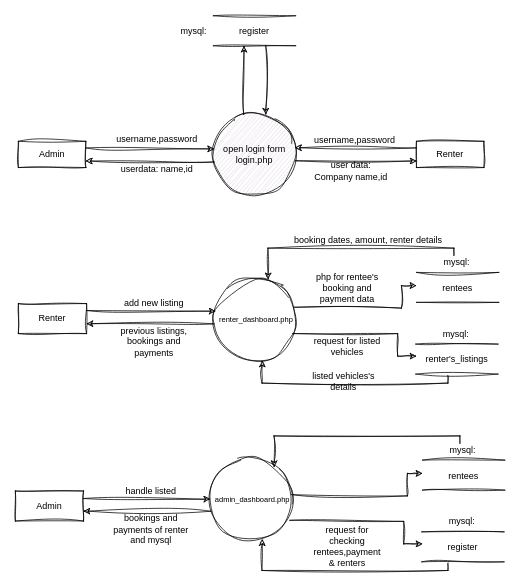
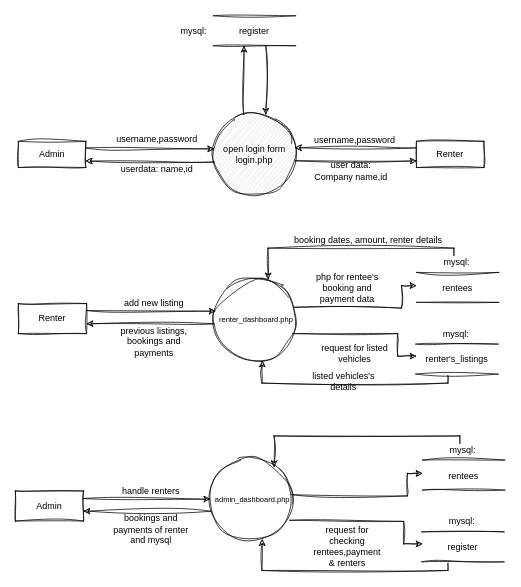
node "request for listed vehicles": moved (348, 346) -> (355, 354)
node "handle listed": label "handle listed" -> "handle renters"
